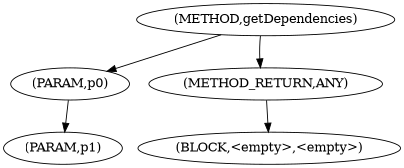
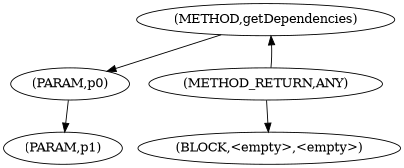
edge "(METHOD,getDependencies)" -> "(METHOD_RETURN,ANY)": reversed
